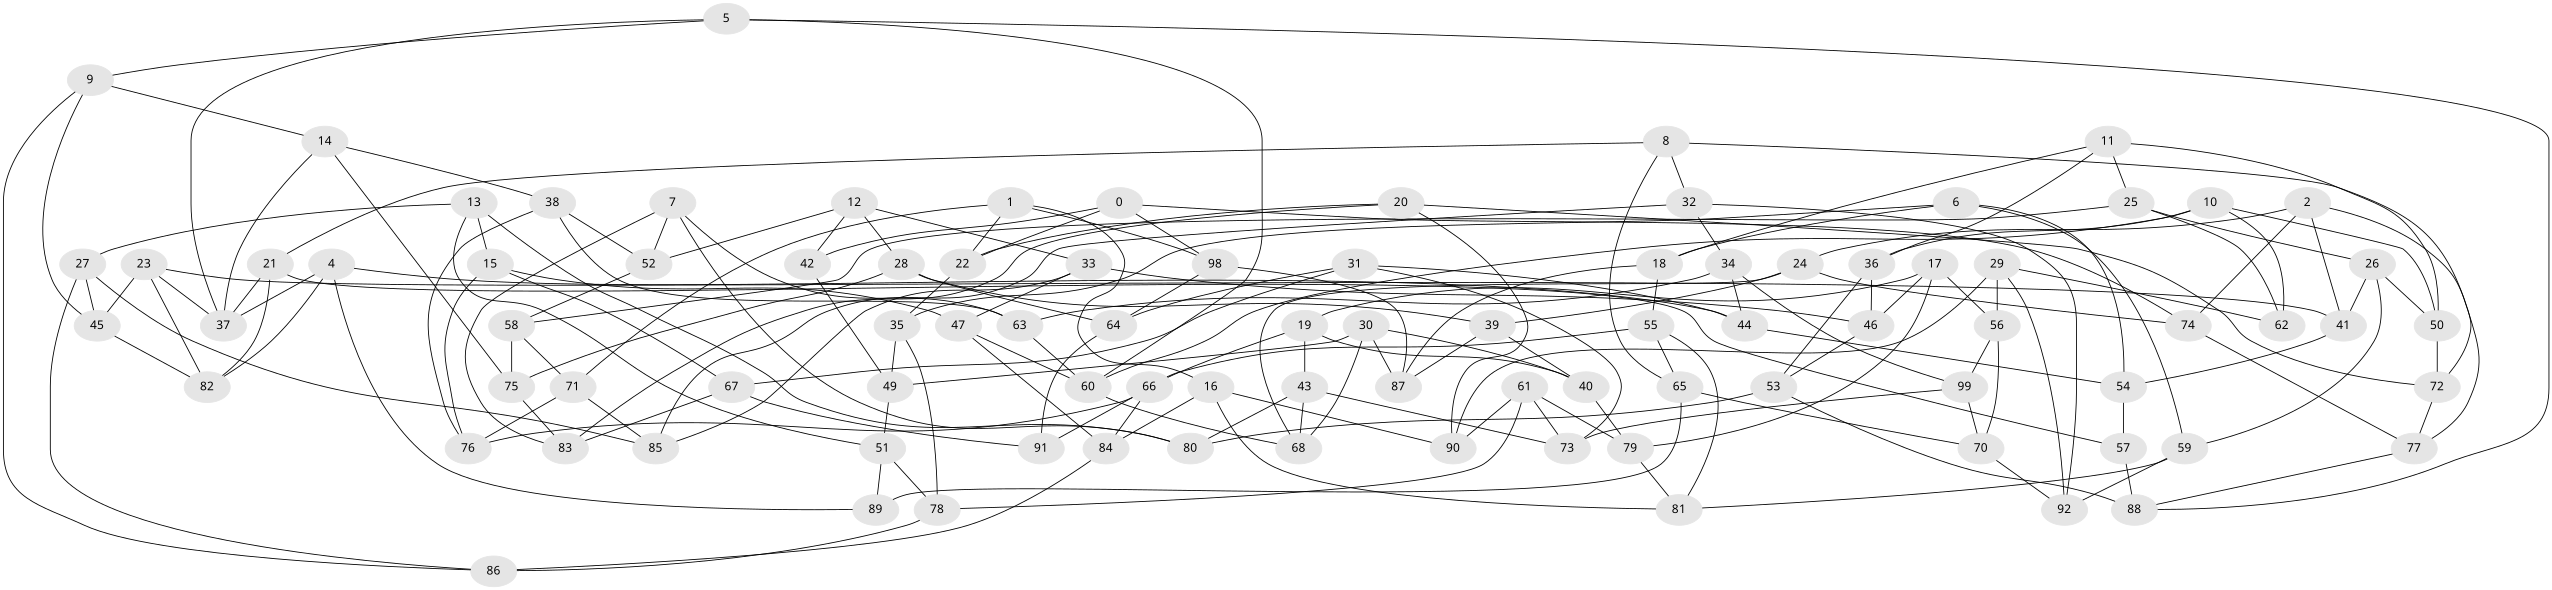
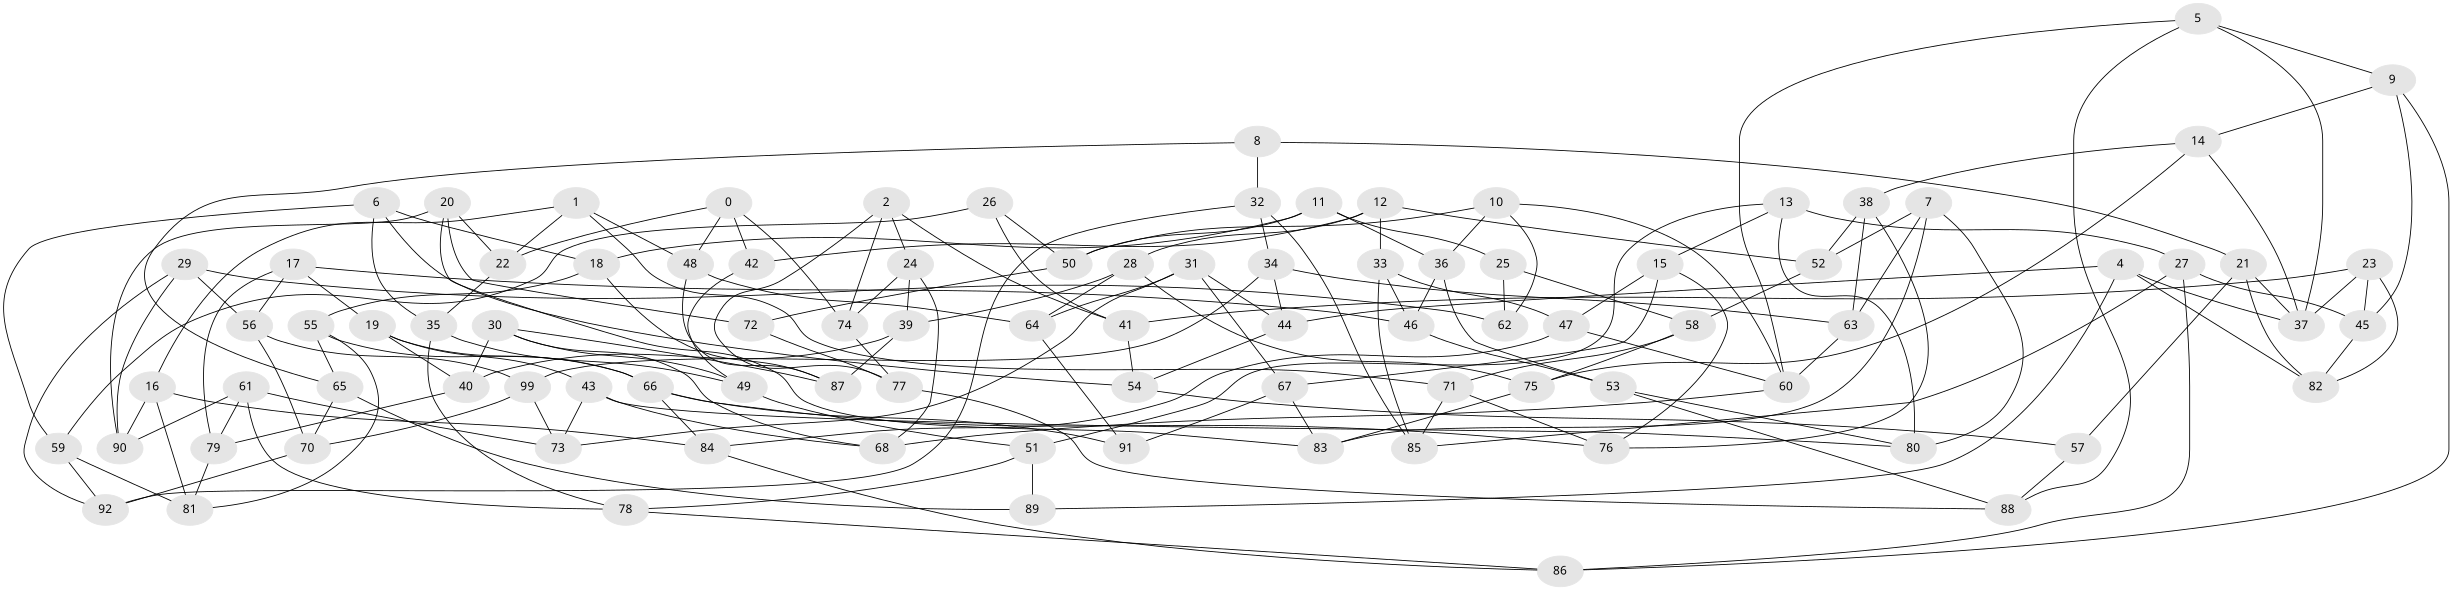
edge "8" -- "72": removed
edge "25" -- "26": removed
node "98": label "98" -> "48"
